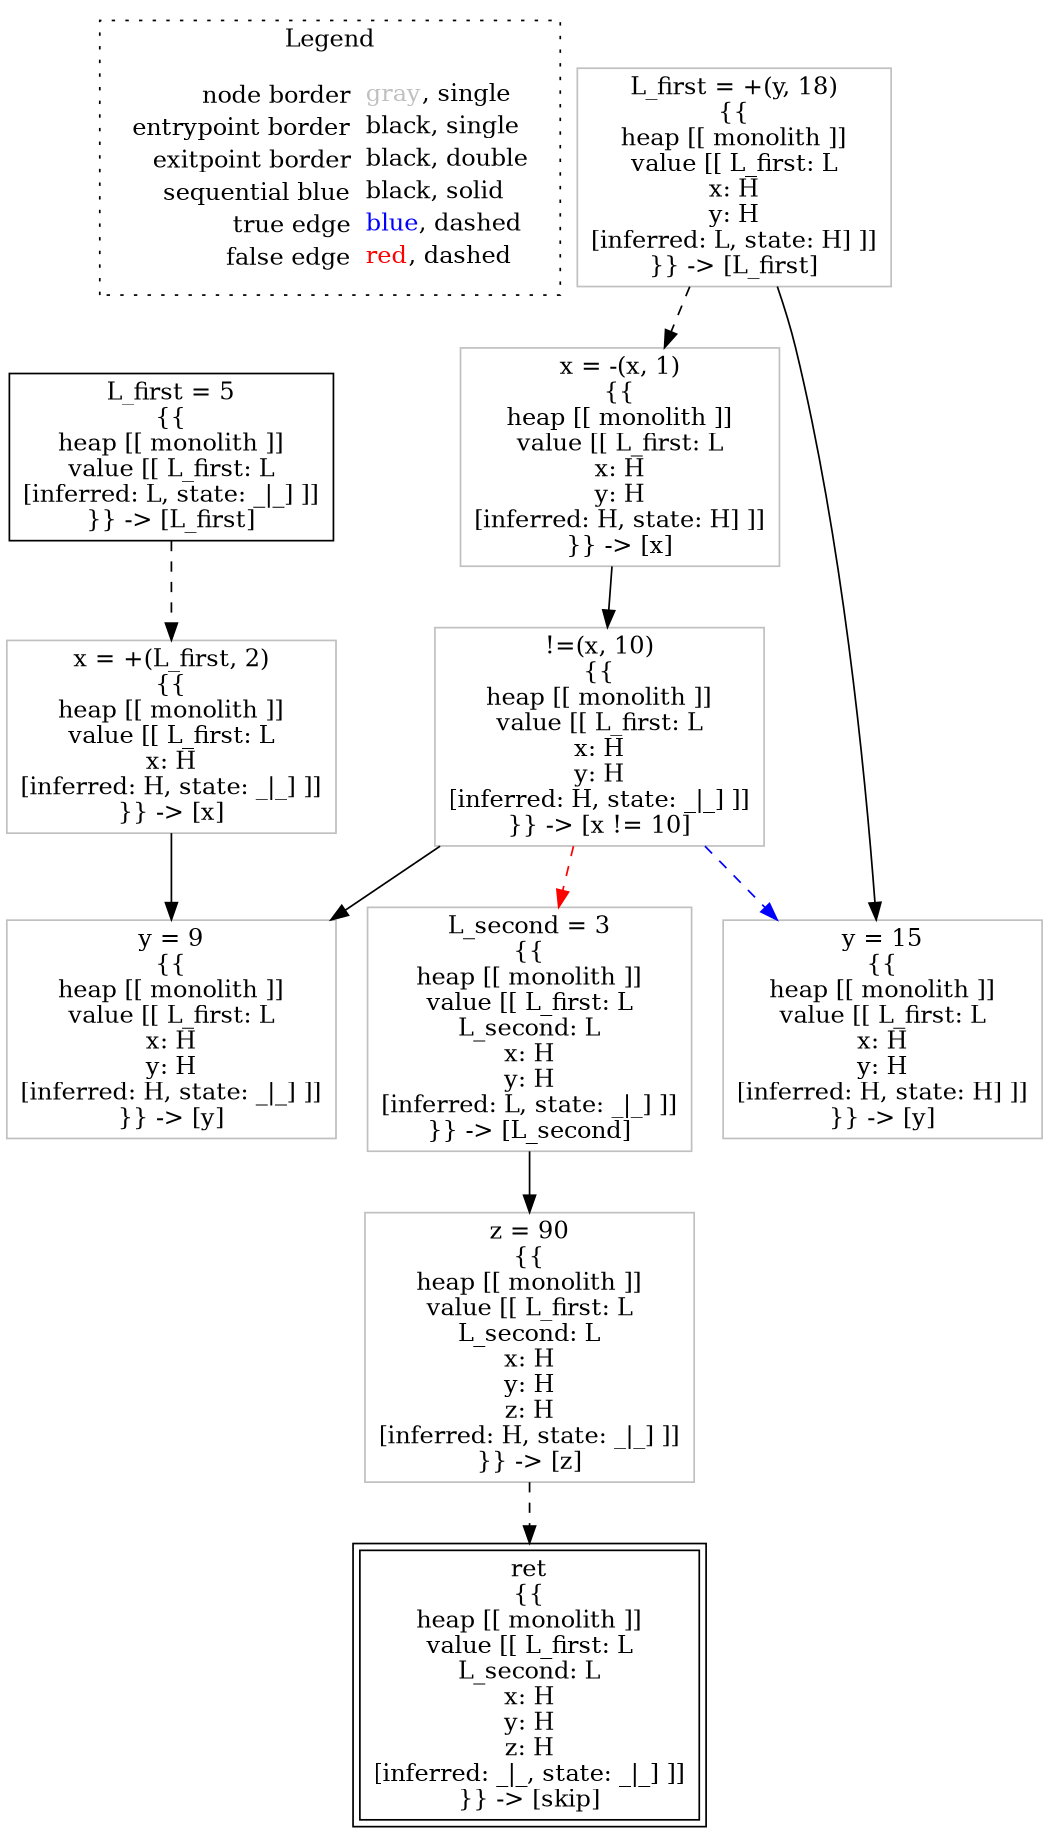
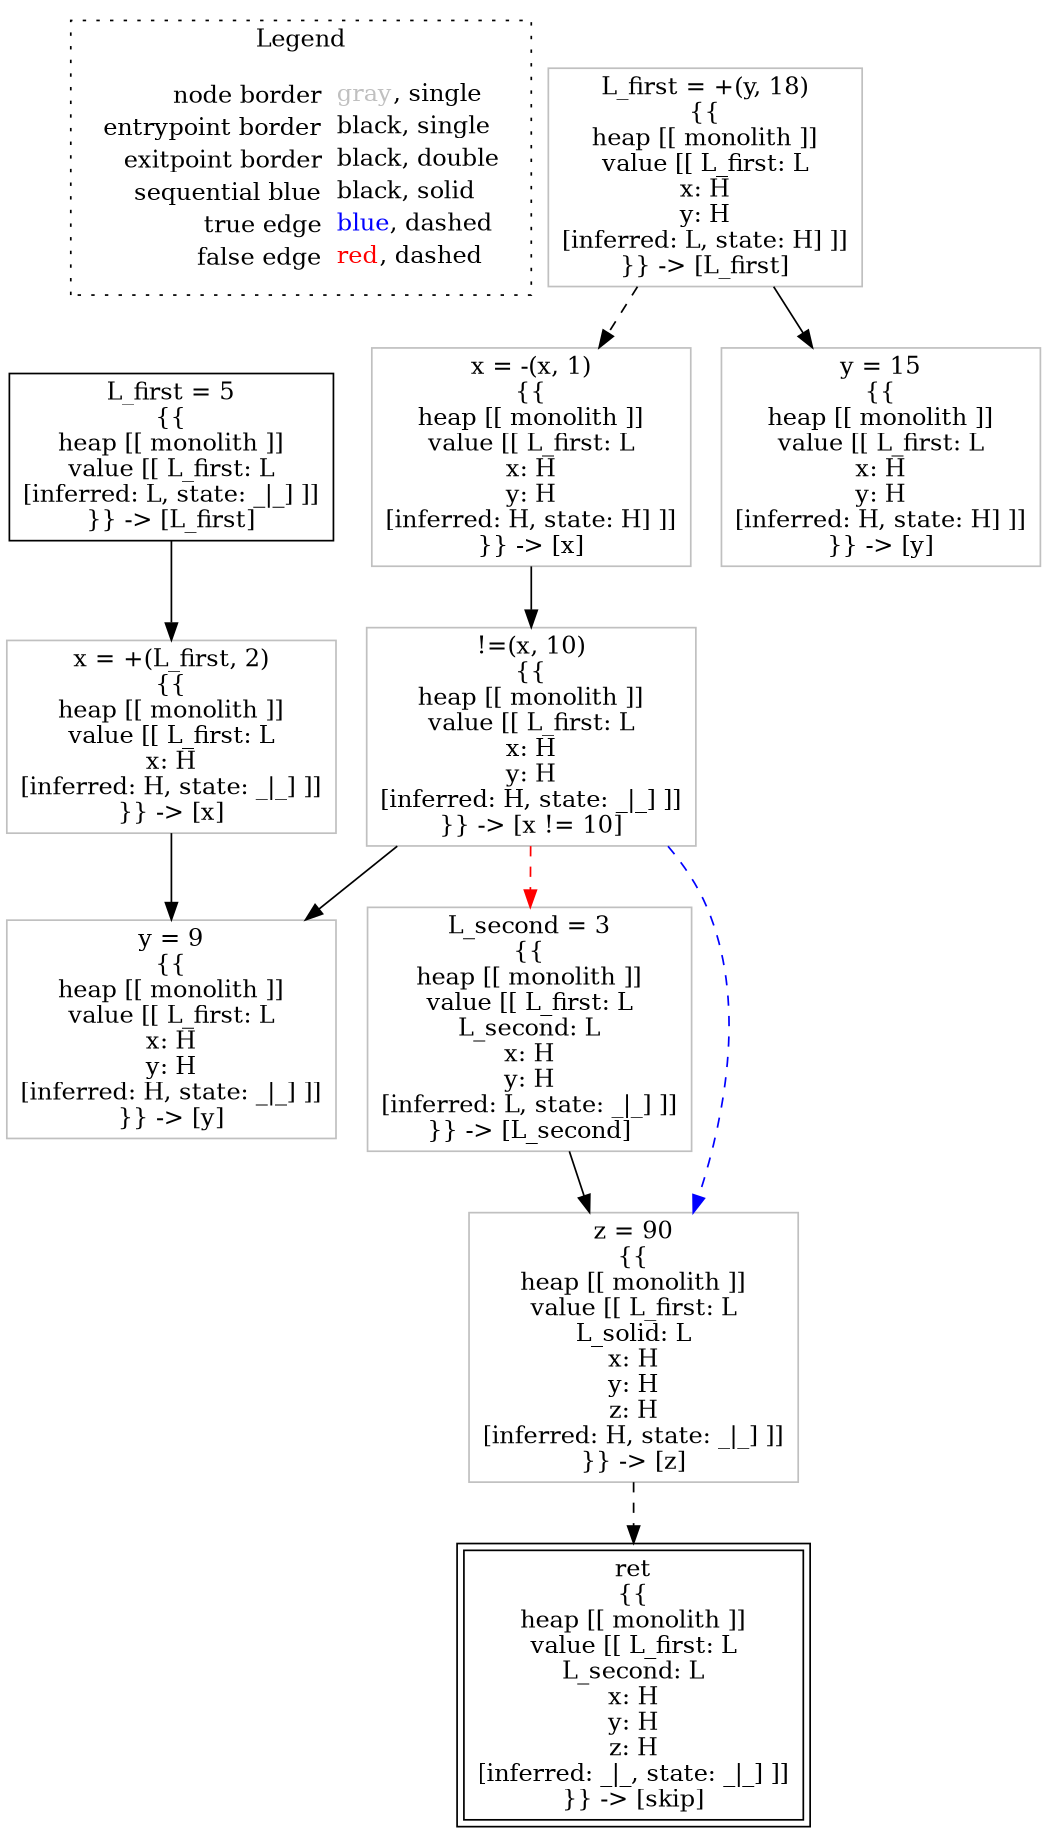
edge "L_first = 5" -> "x = +(L_first, 2)": style dashed -> solid
edge "!=(x, 10)" -> "y = 15": now "!=(x, 10)" -> "z = 90"
node "z = 90": text "L_second: L" -> "L_solid: L"
